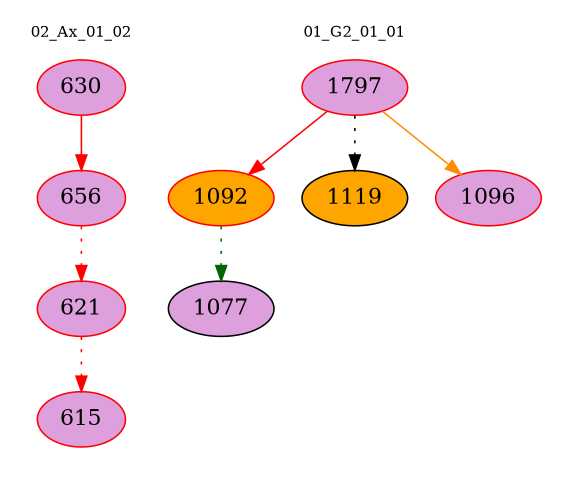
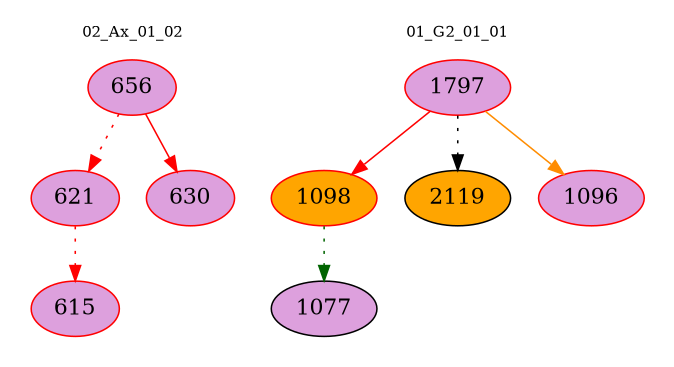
edge "630" -> "656": reversed
node "1092": label "1092" -> "1098"
node "1119": label "1119" -> "2119"
